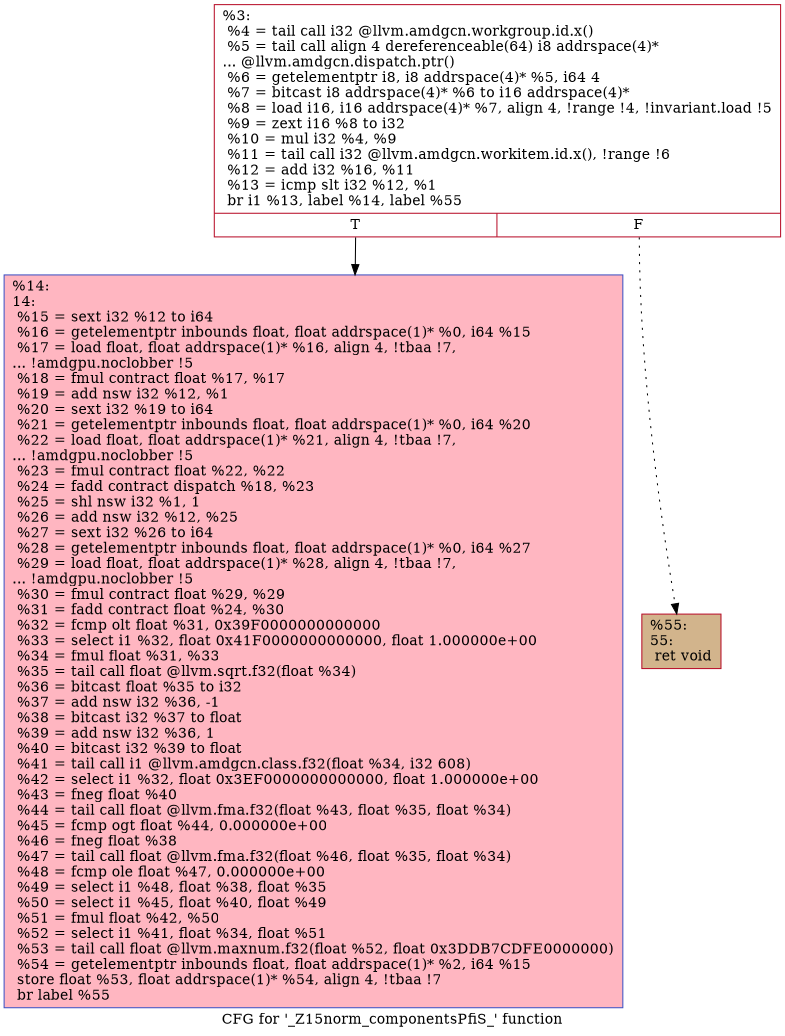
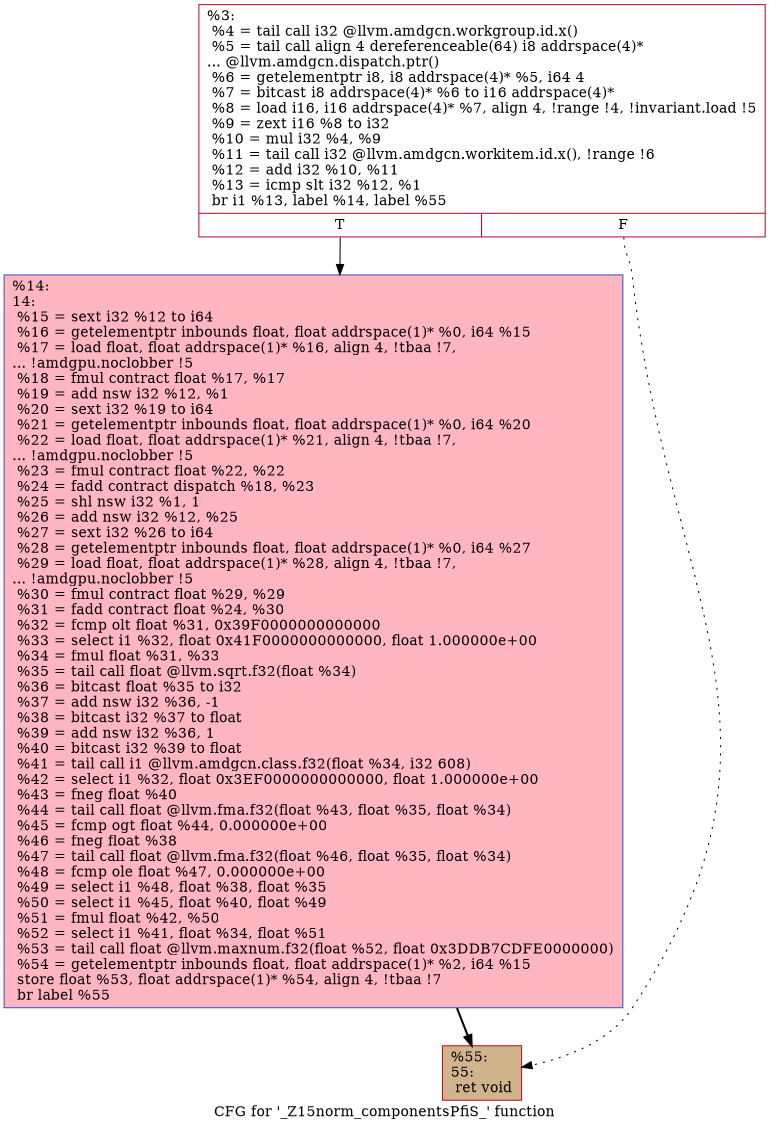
node "%3:": text "%12 = add i32 %16, %11" -> "%12 = add i32 %10, %11"
edge "%14:" -> "%55:": added
